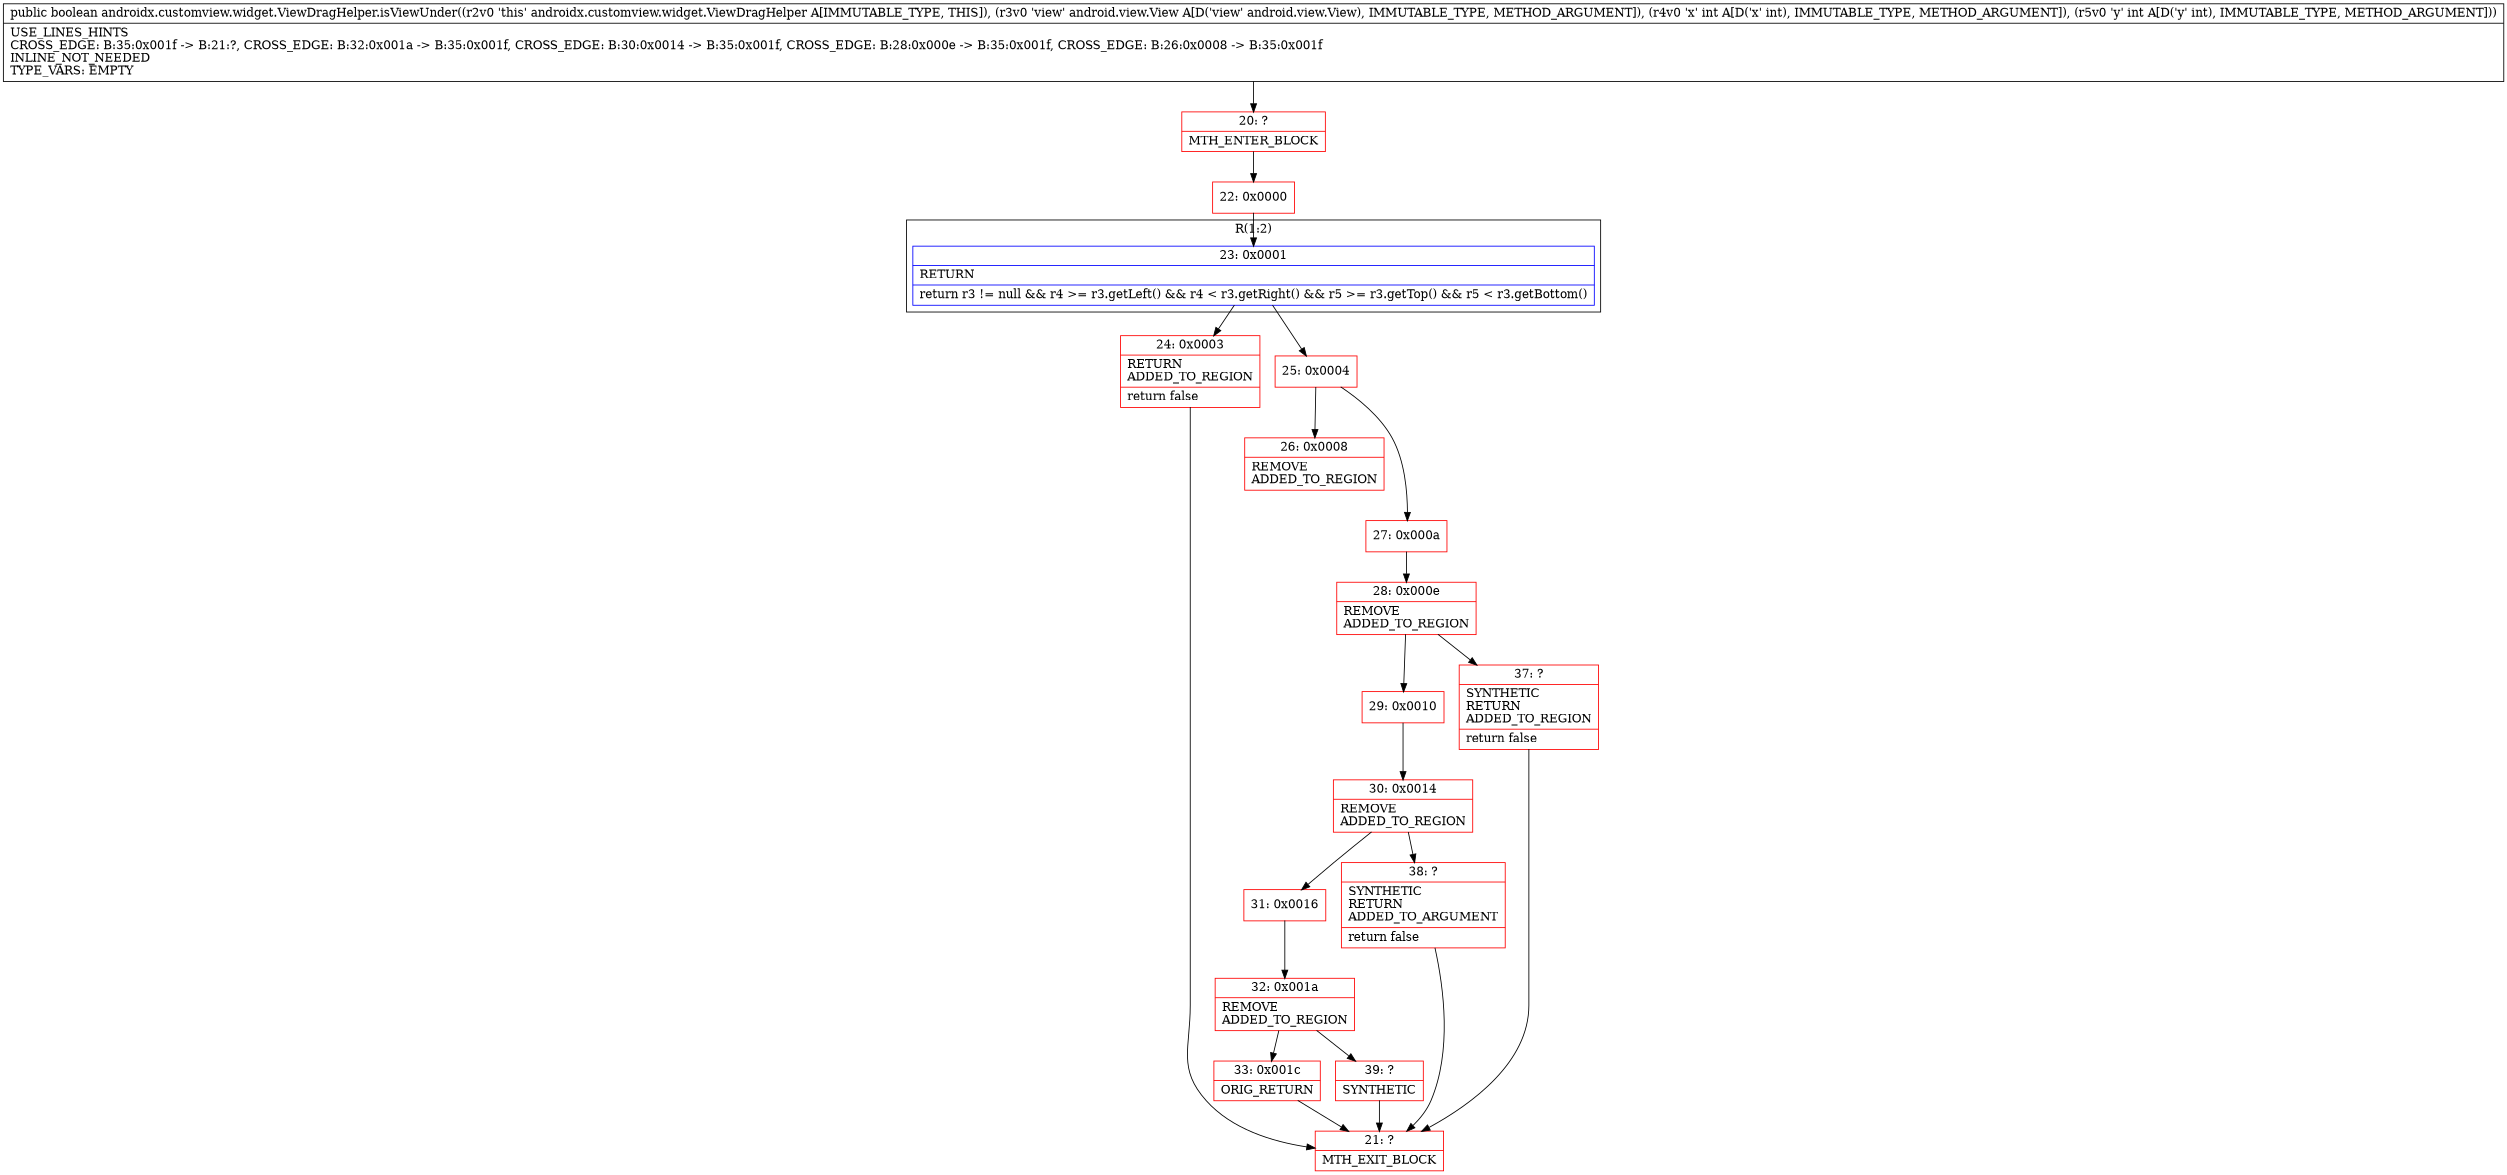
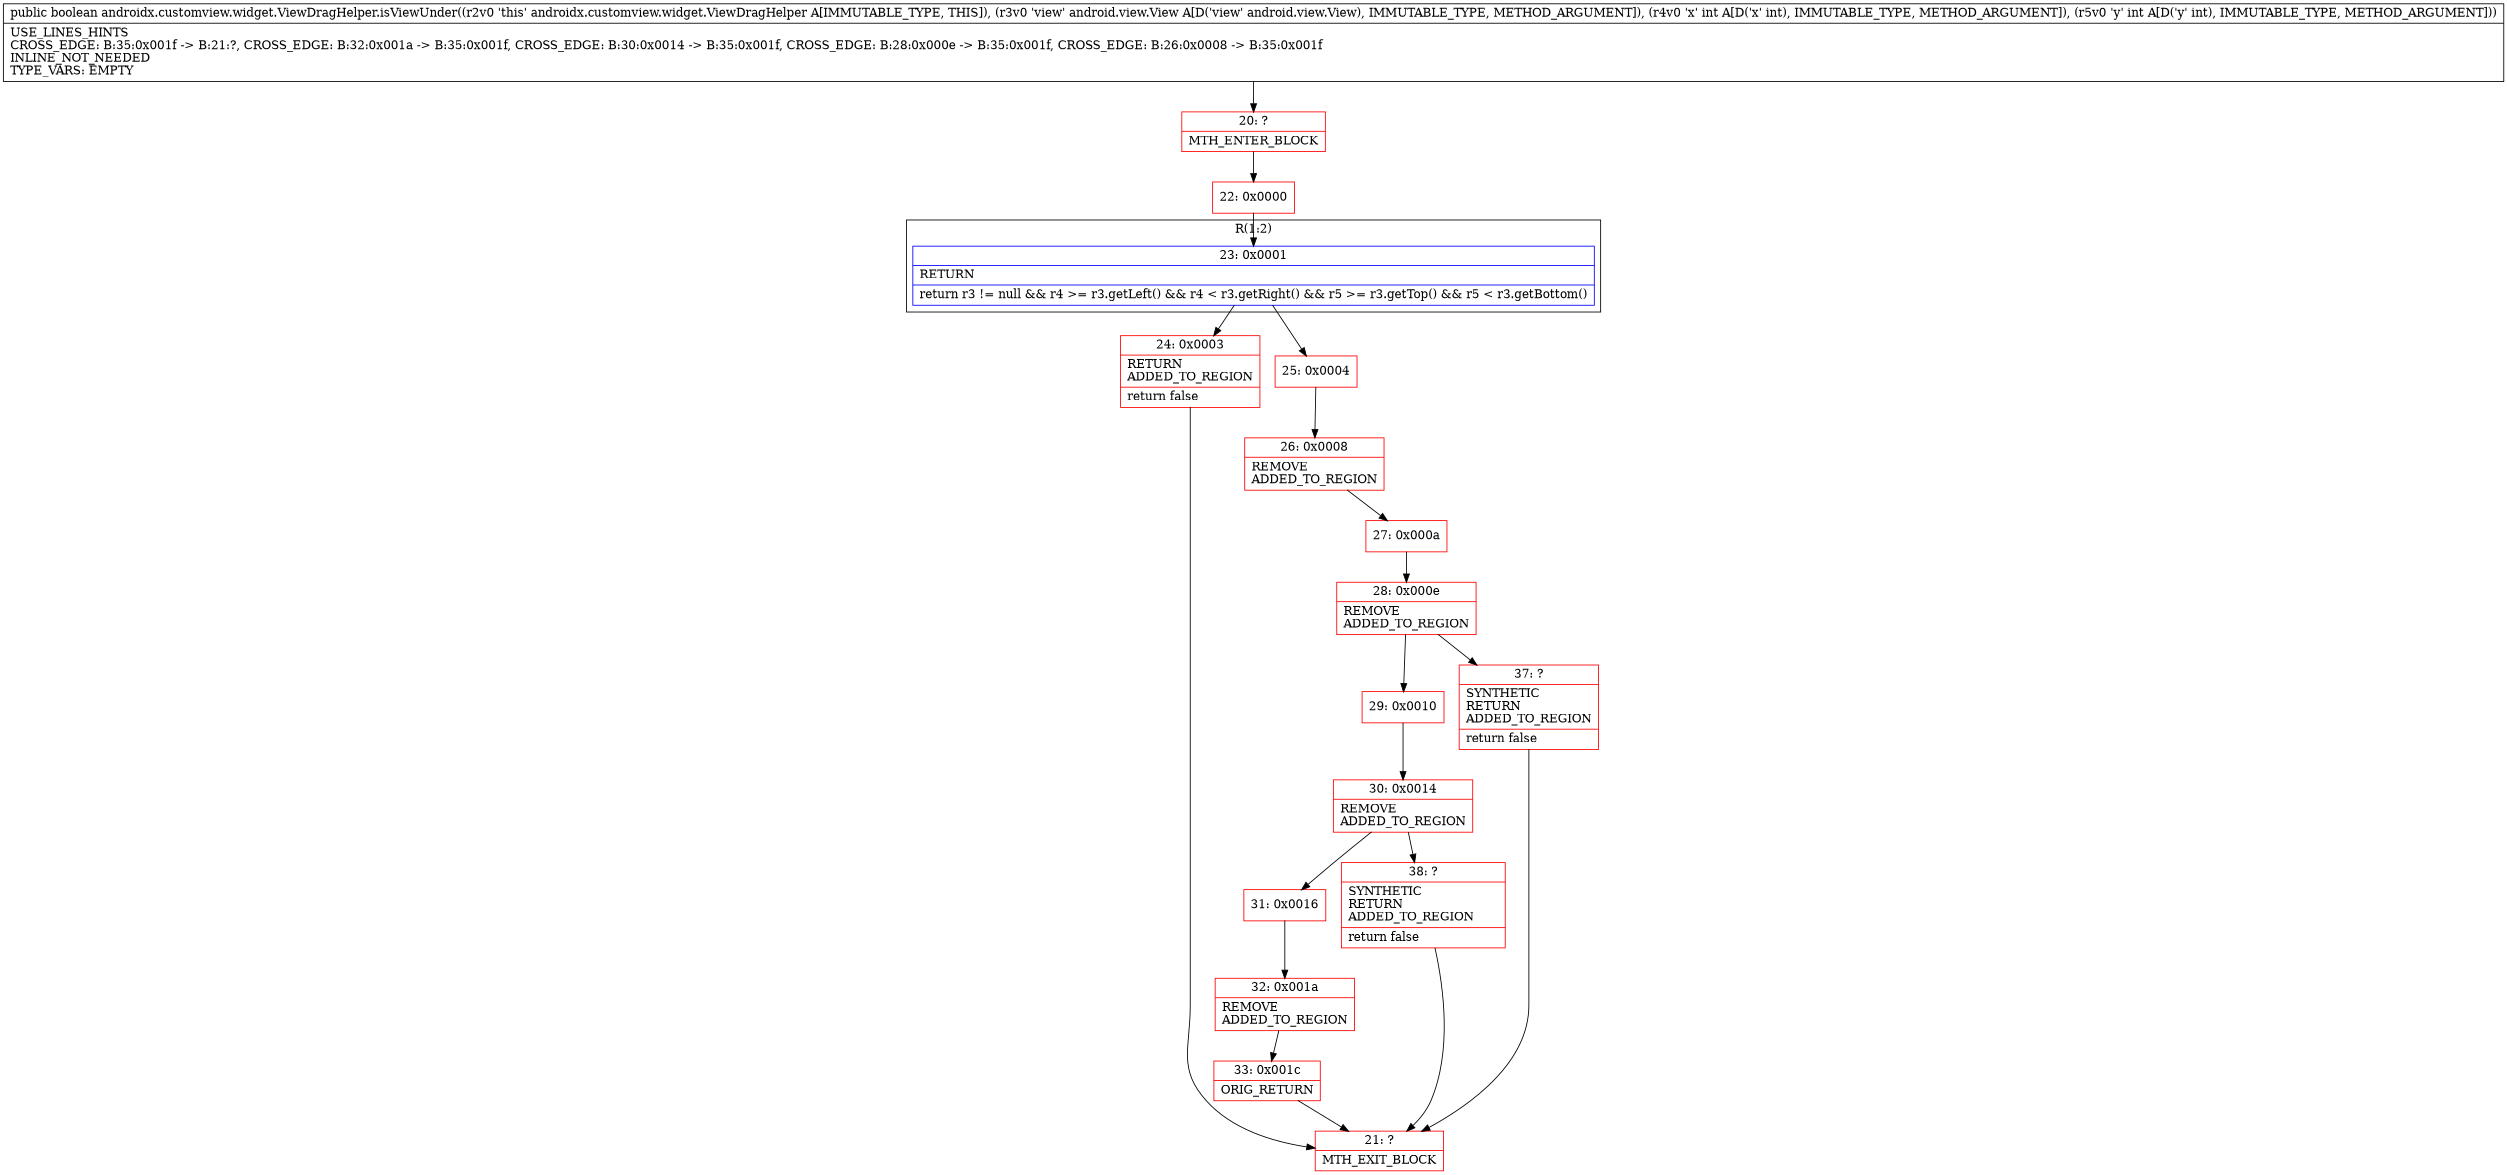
edge "25: 0x0004" -> "27: 0x000a": now "26: 0x0008" -> "27: 0x000a"
node "38: ?": text "ADDED_TO_ARGUMENT" -> "ADDED_TO_REGION"
node "39: ?": removed
